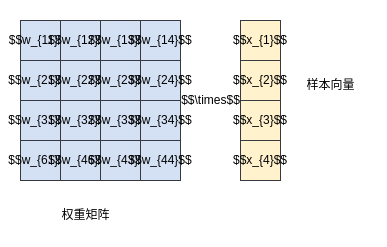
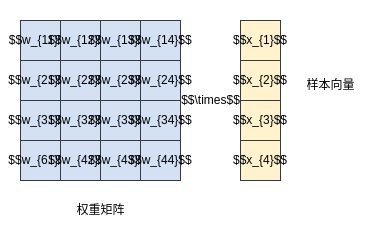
node "$$w_{46}$$": label "$$w_{46}$$" -> "$$w_{42}$$"
node "权重矩阵": moved (86, 216) -> (101, 211)
